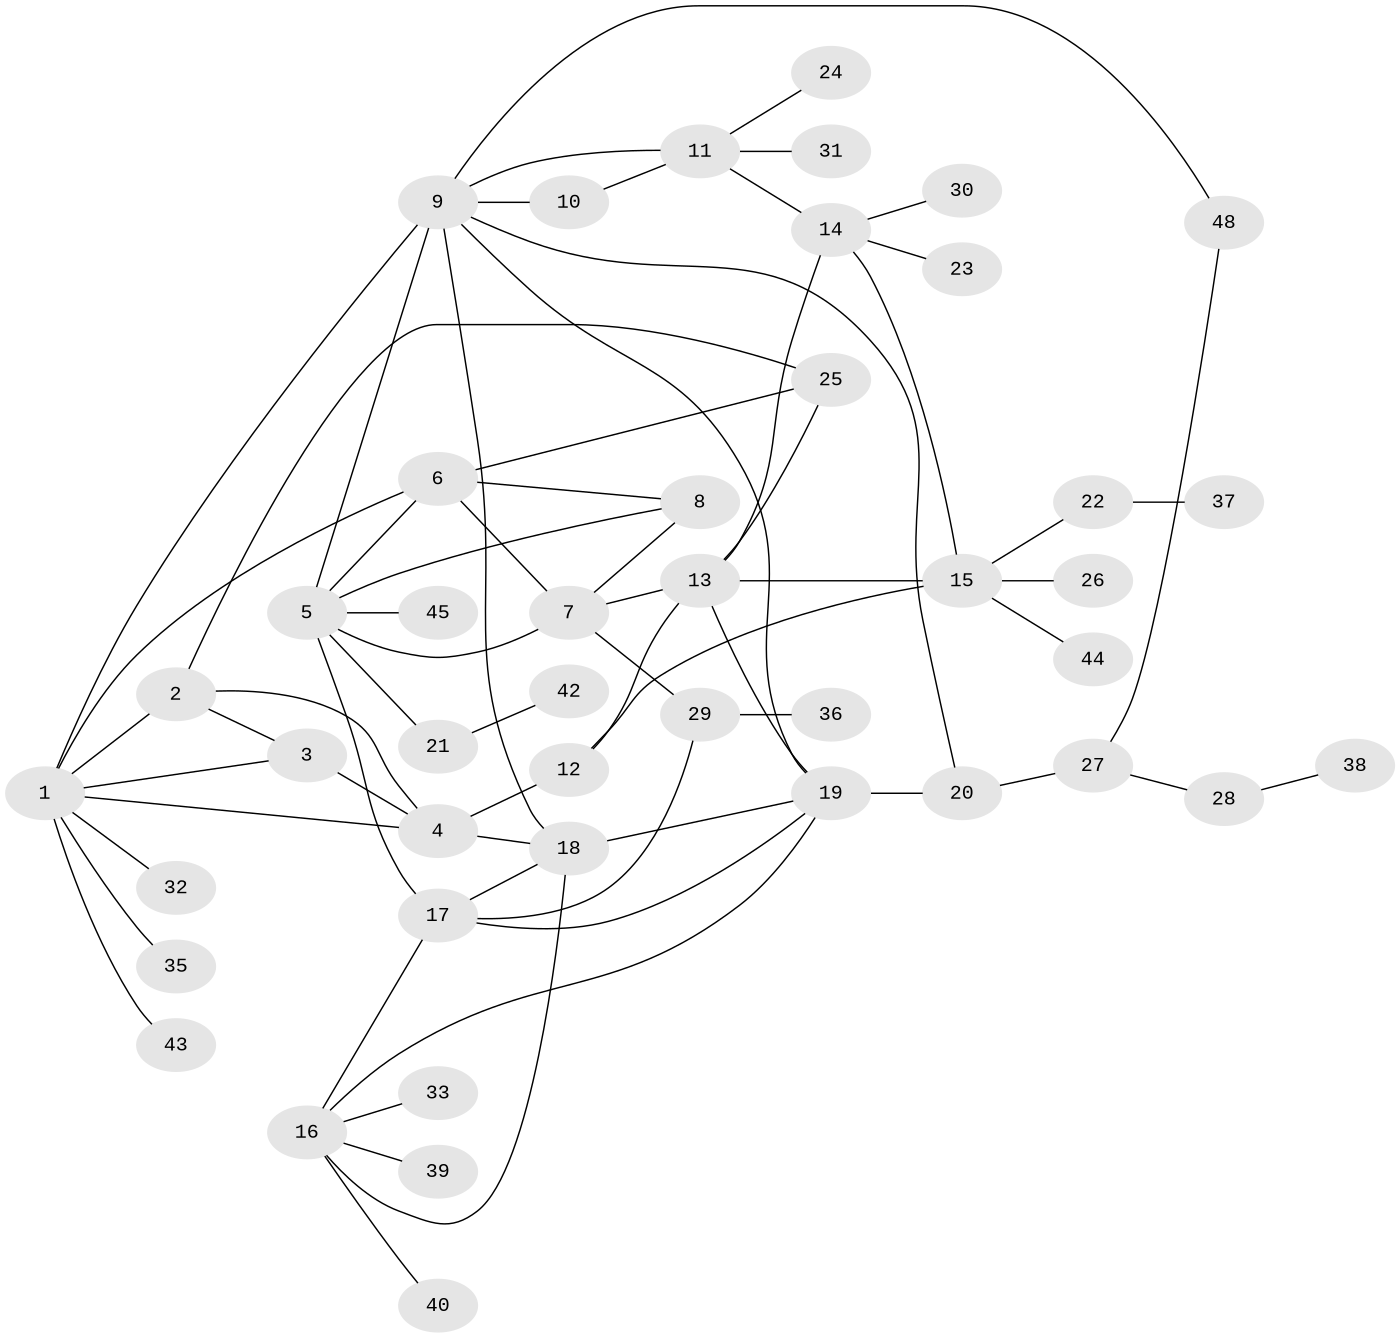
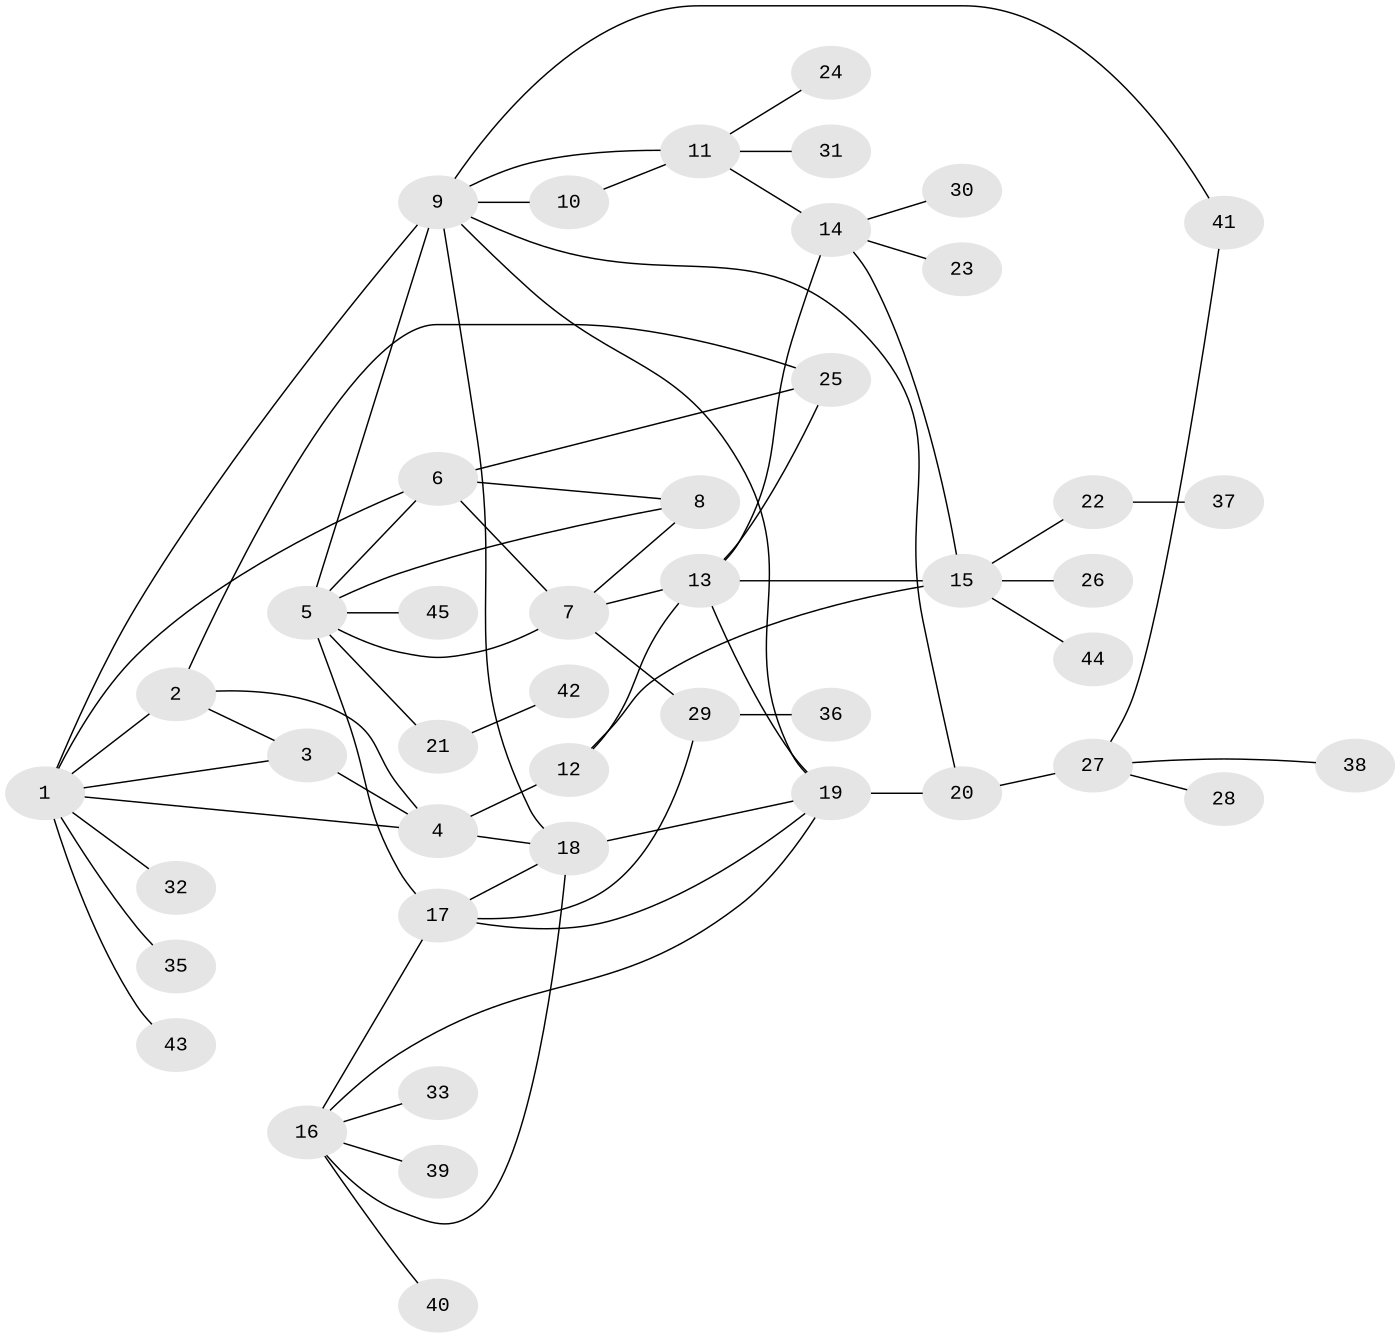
node "48": label "48" -> "41"
edge "38" -- "28": now "38" -- "27"
